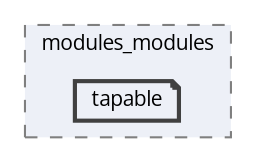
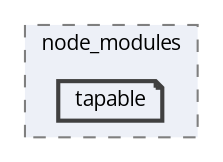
cluster "modules_modules": label "modules_modules" -> "node_modules"
